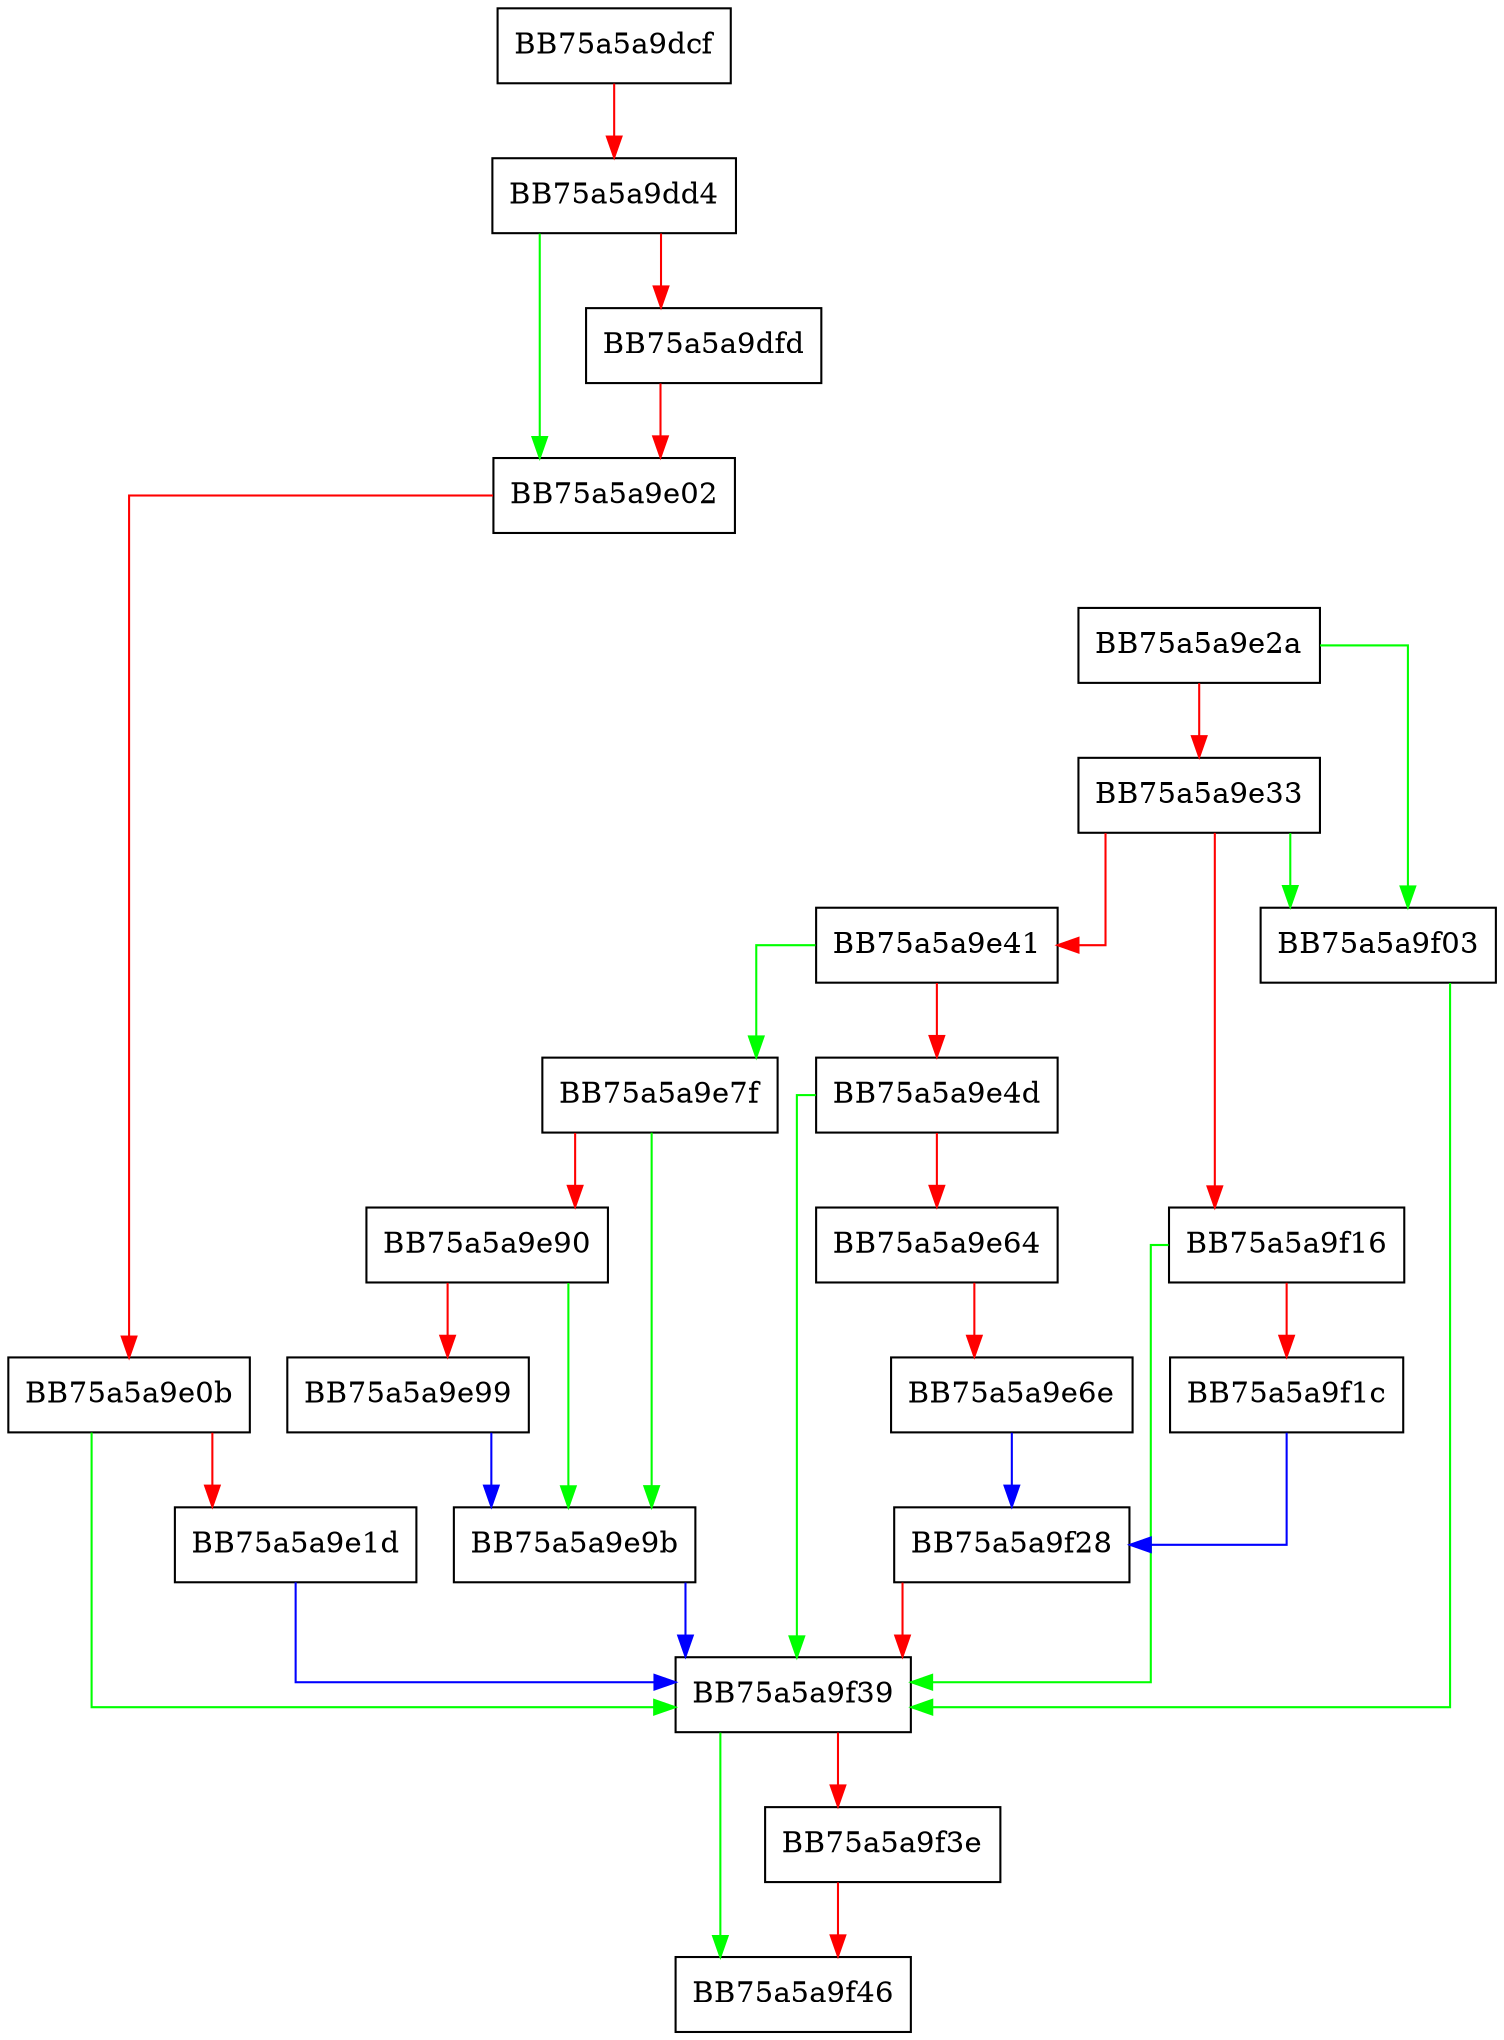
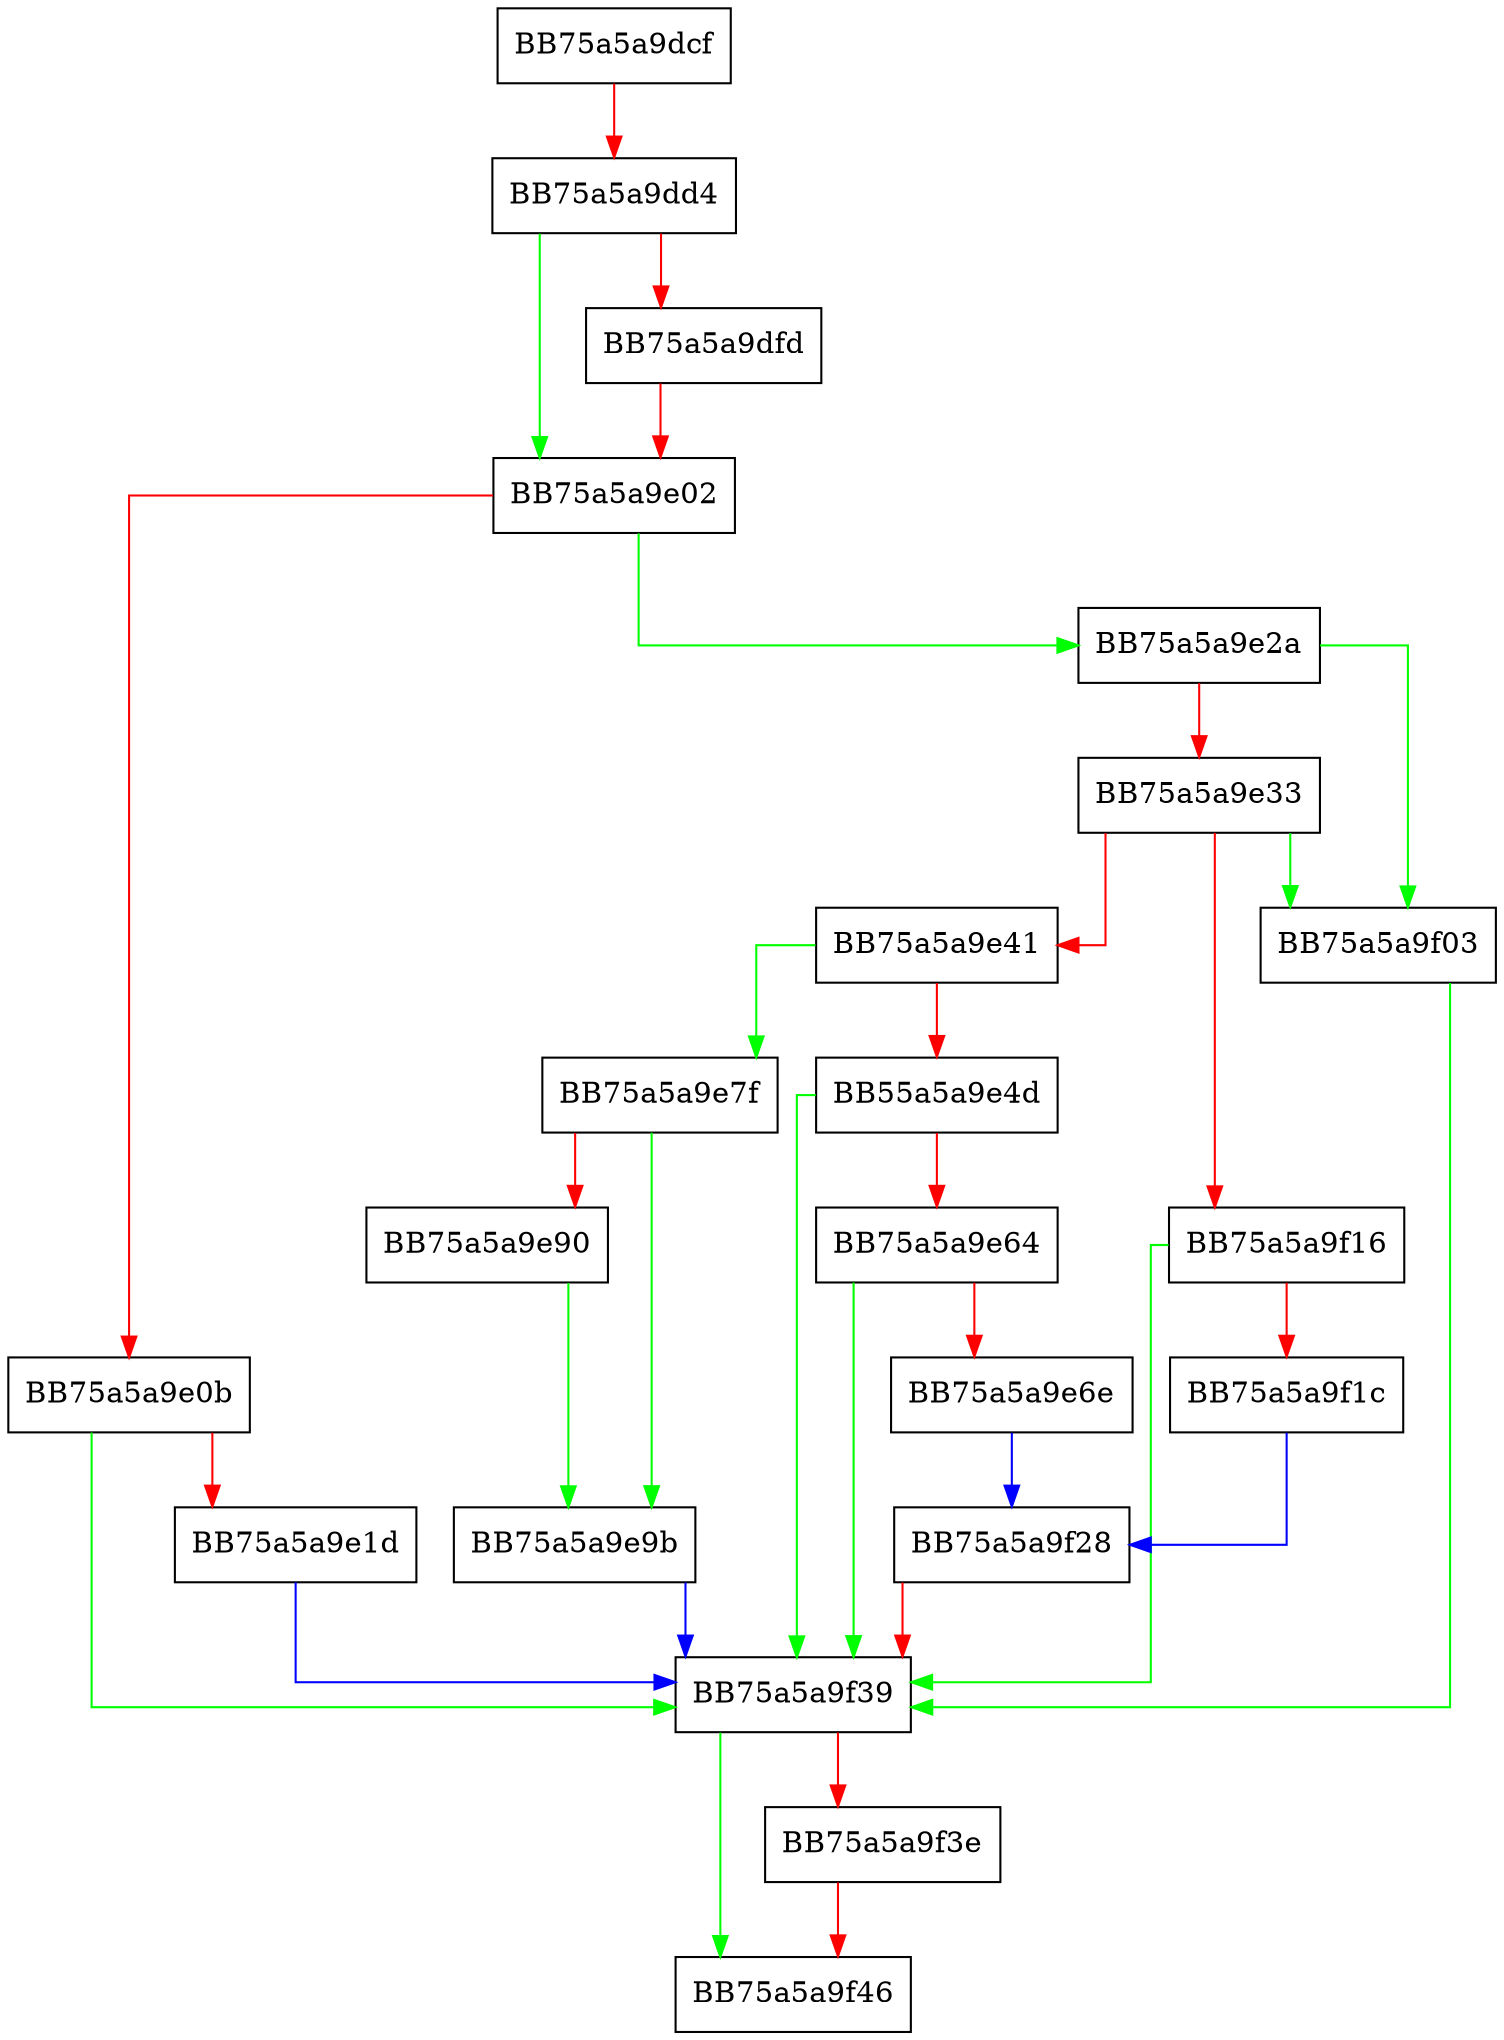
edge "BB75a5a9e02" -> "BB75a5a9e2a": added
node "BB75a5a9e4d": label "BB75a5a9e4d" -> "BB55a5a9e4d"
node "BB75a5a9e99": removed
edge "BB75a5a9e64" -> "BB75a5a9f39": added
